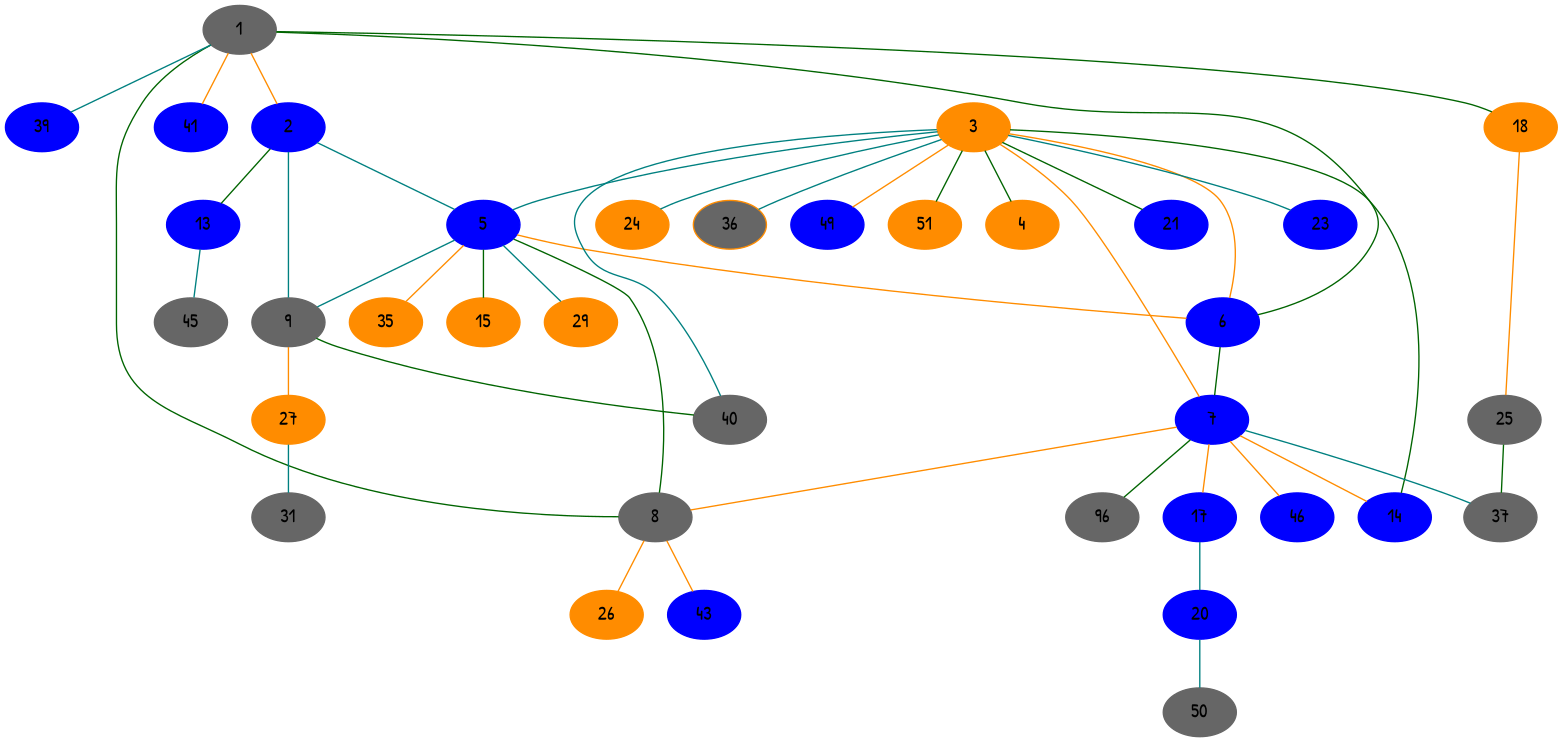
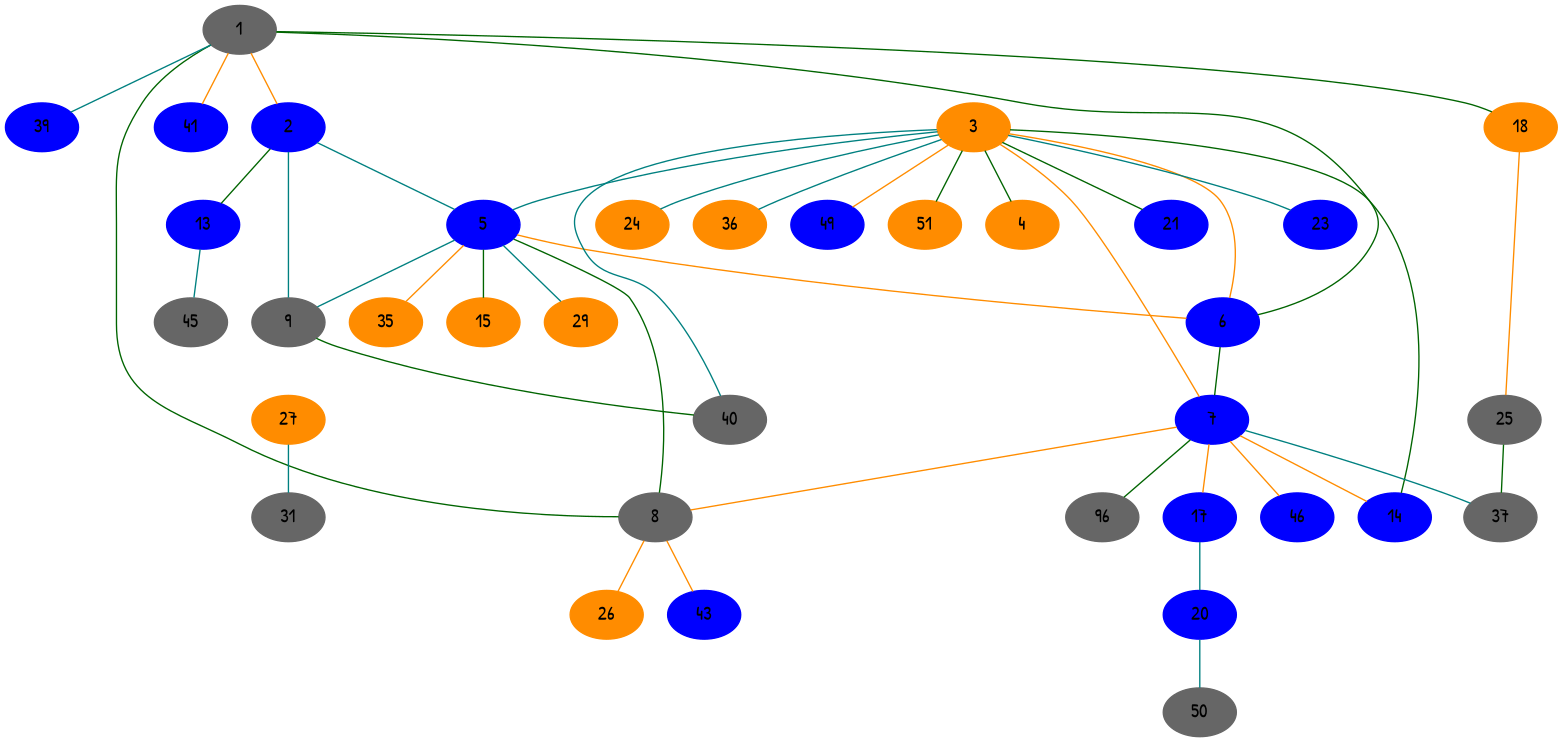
node "36": fillcolor gray40 -> darkorange
edge "9" -- "27": removed
